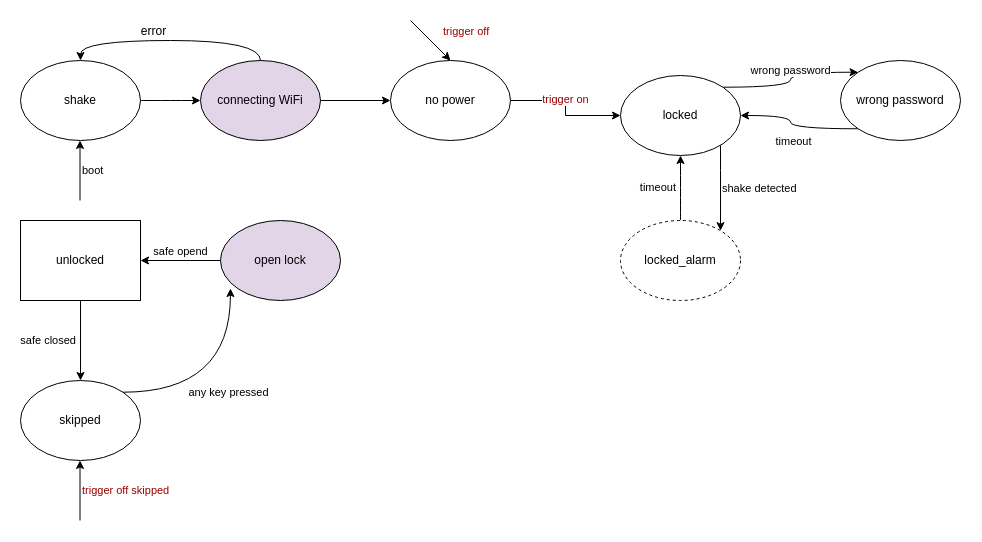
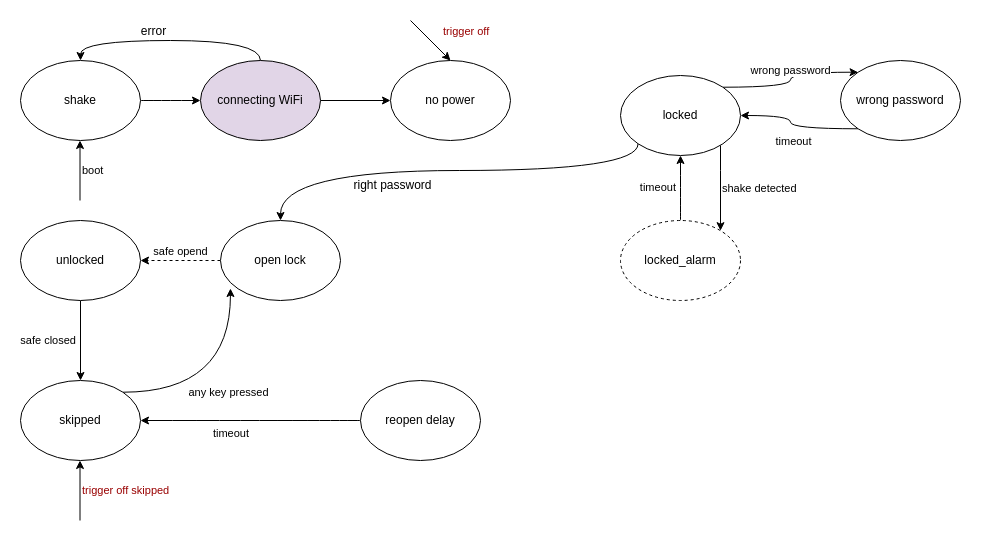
edge "no power" -> "locked": removed, label "trigger on"
edge "locked" -> "open lock": added, label "right password"
node "unlocked": shape rectangle -> ellipse
edge "open lock" -> "unlocked": style solid -> dashed
node "open lock": fillcolor #e1d5e7 -> #ffffff
edge "reopen delay" -> "skipped": added, label "timeout"
node "reopen delay": added
